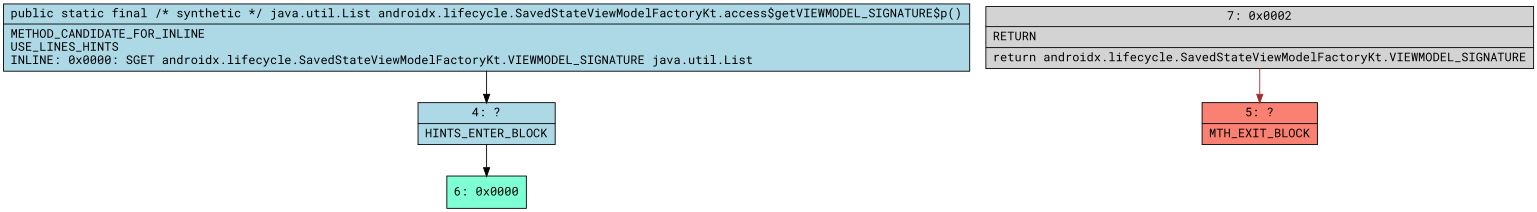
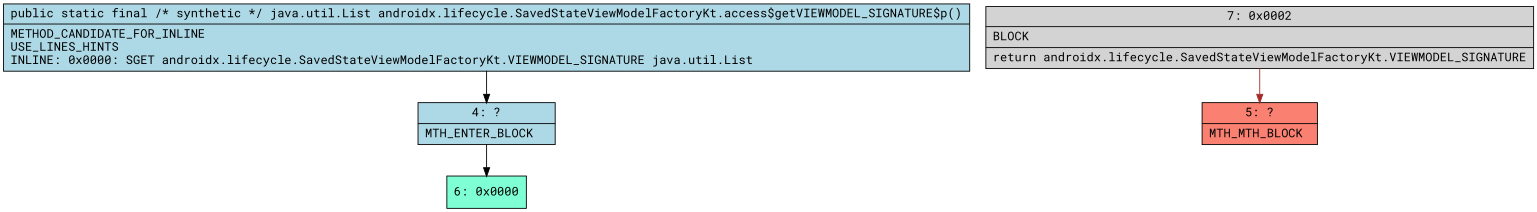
node "7: 0x0002": text "RETURN" -> "BLOCK"
node "4: ?": text "HINTS_ENTER_BLOCK" -> "MTH_ENTER_BLOCK"
node "5: ?": text "MTH_EXIT_BLOCK" -> "MTH_MTH_BLOCK"
